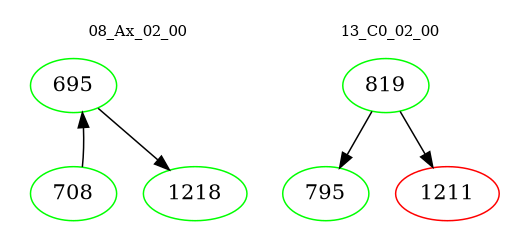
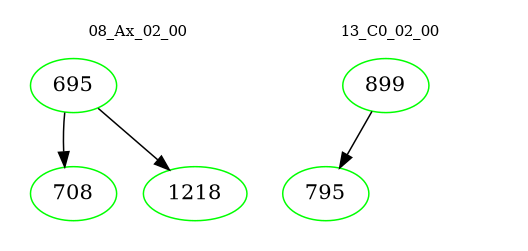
node "819": label "819" -> "899"
edge "708" -> "695": reversed
node "1211": removed
